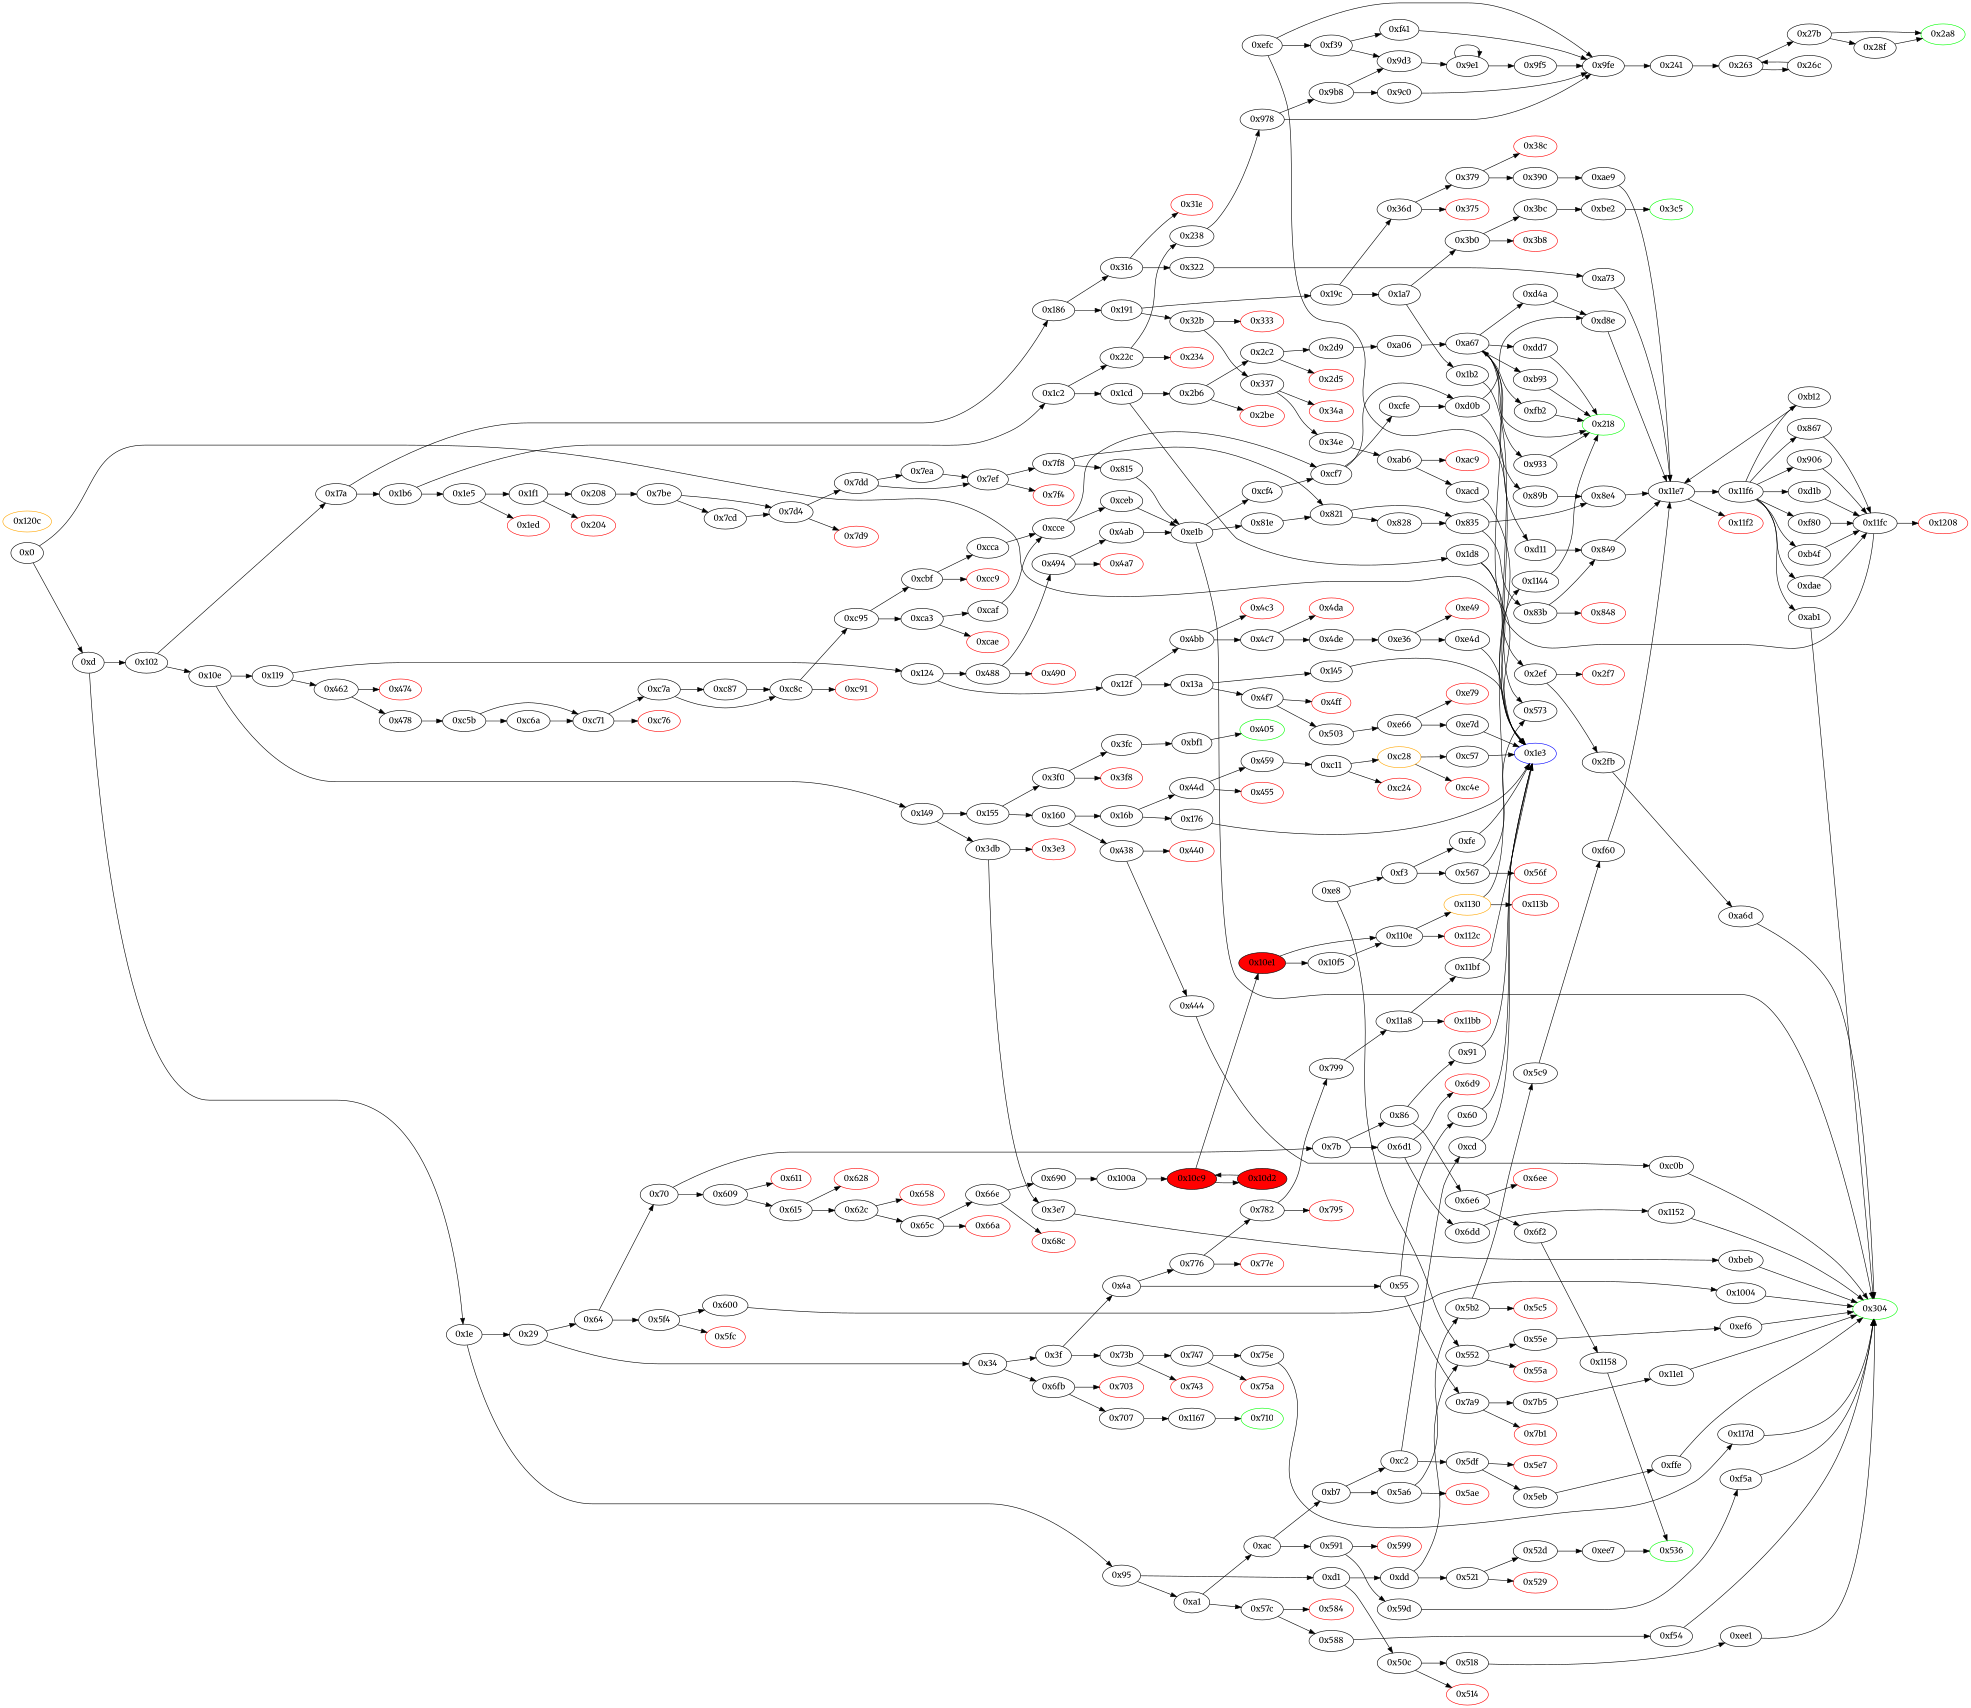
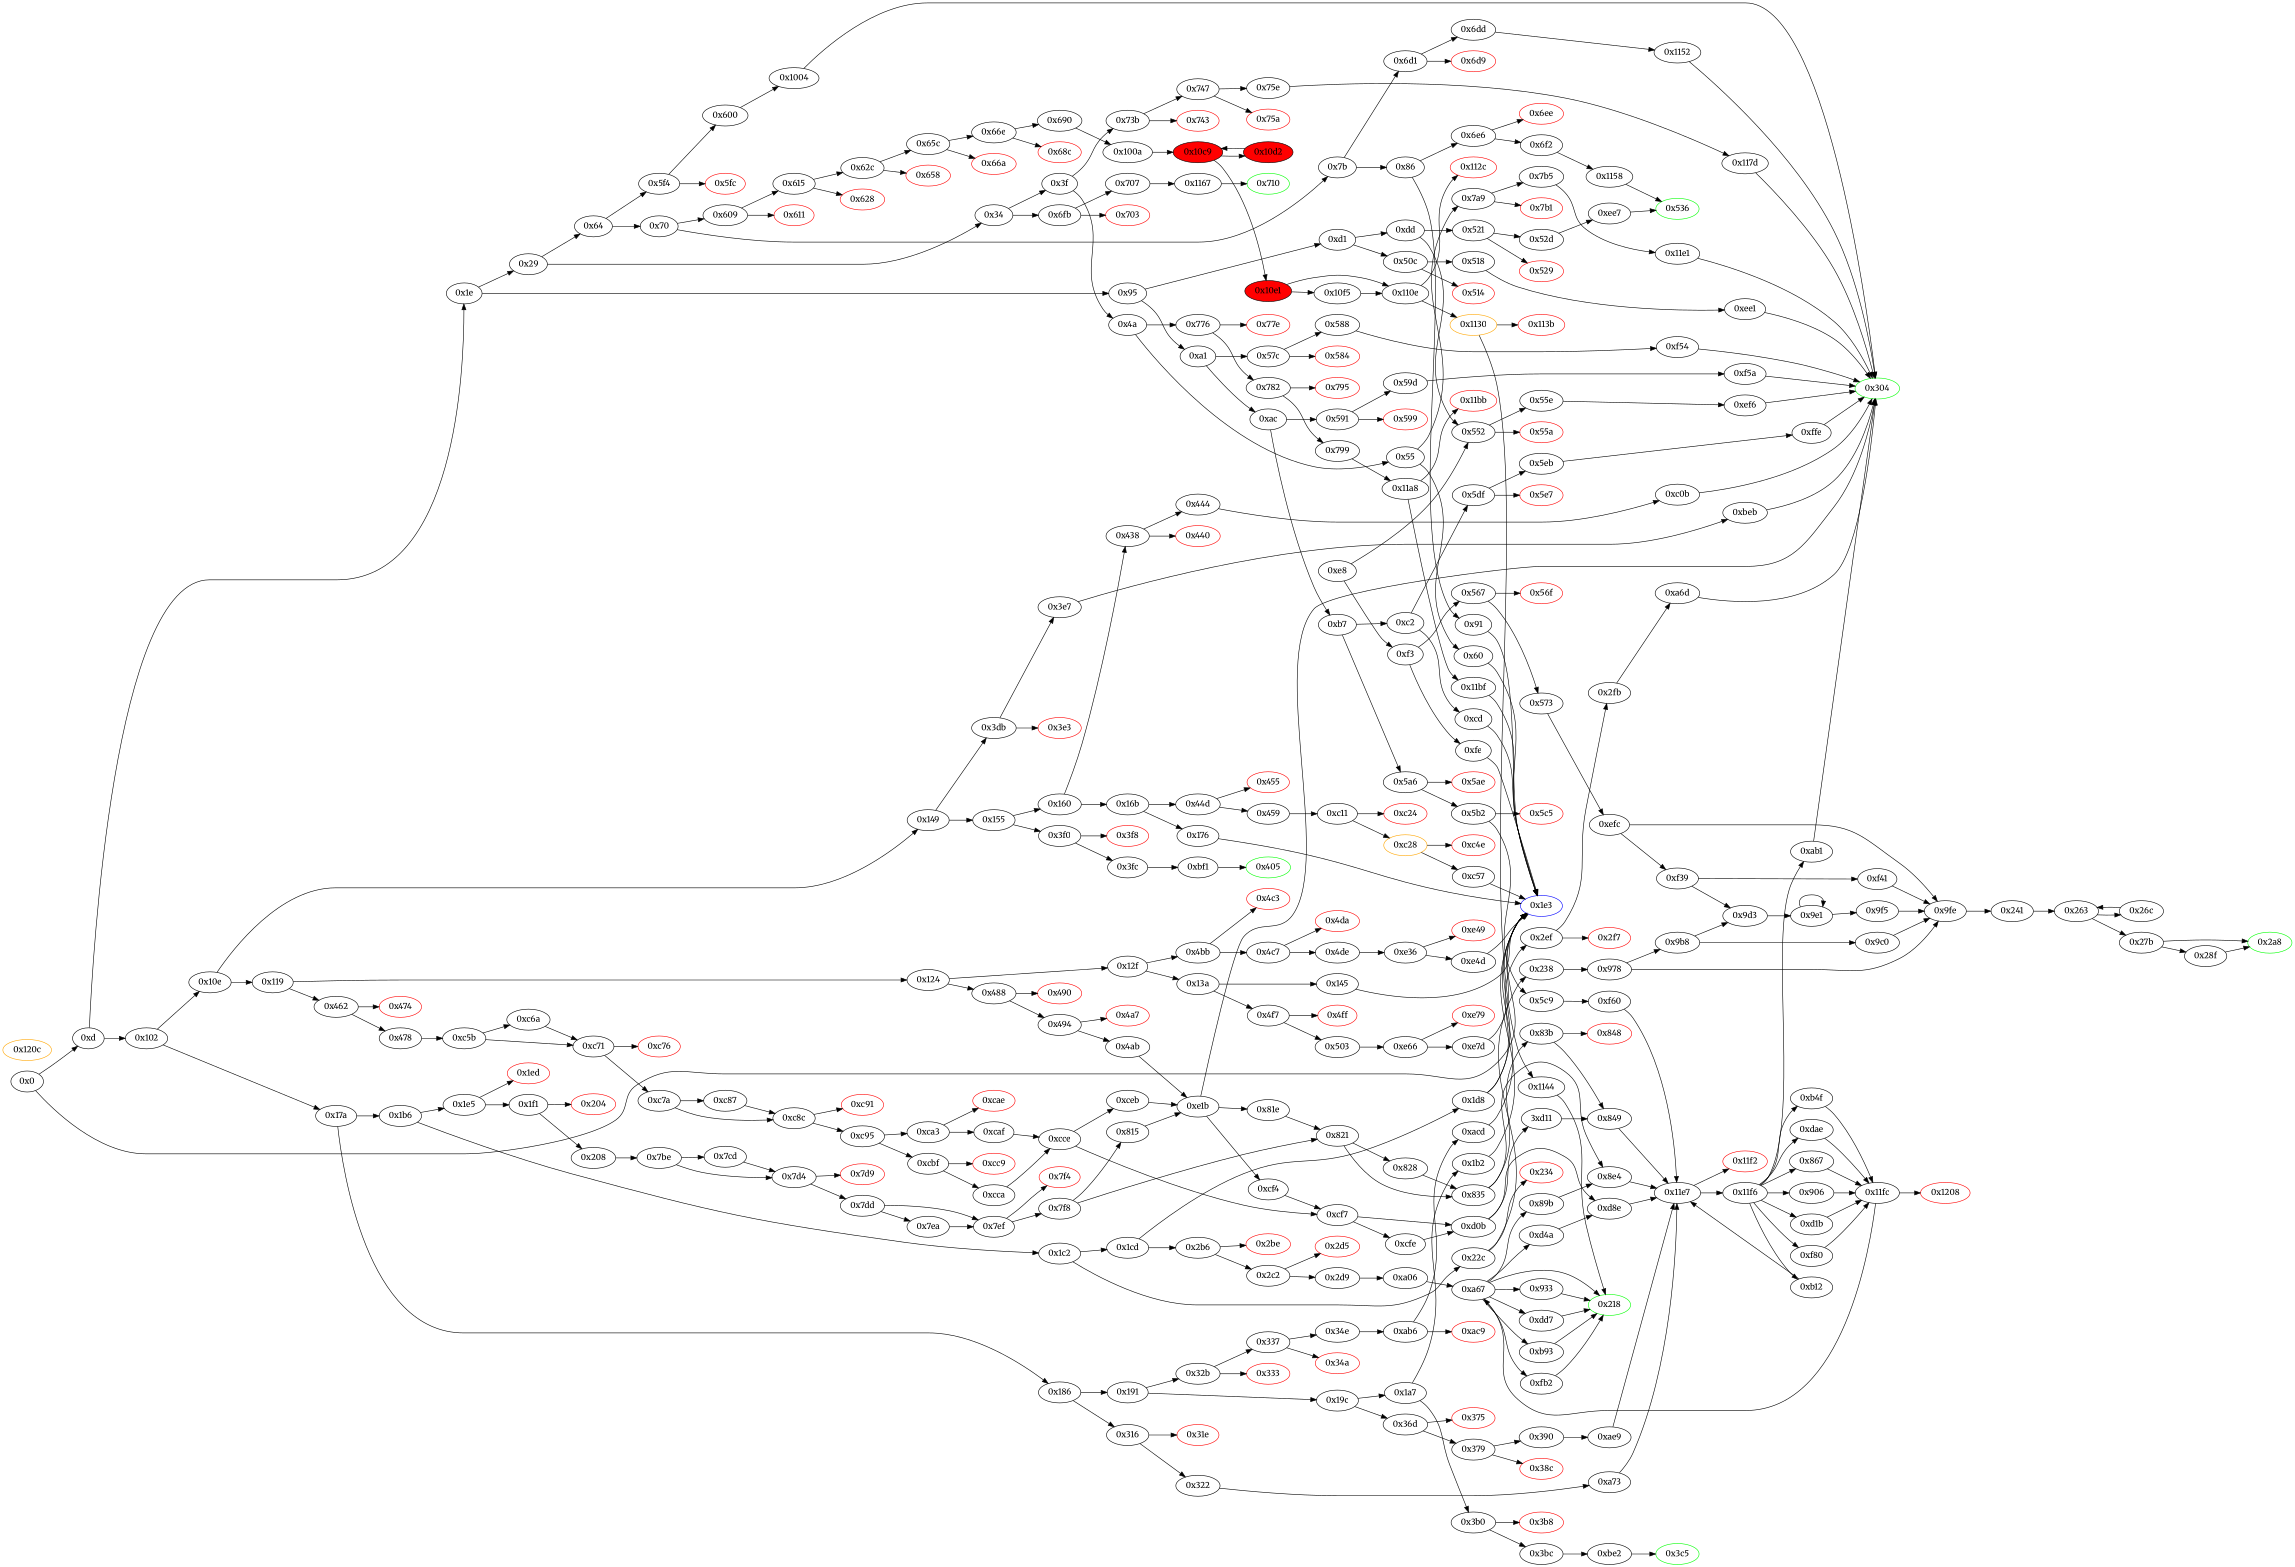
edge "0xefc" -> "0x573": reversed
node "0xd11": label "0xd11" -> "3xd11"
